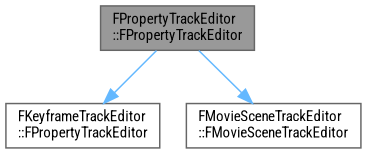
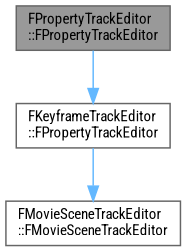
edge "FPropertyTrackEditor ::FPropertyTrackEditor" -> "FMovieSceneTrackEditor ::FMovieSceneTrackEditor": now "FKeyframeTrackEditor ::FPropertyTrackEditor" -> "FMovieSceneTrackEditor ::FMovieSceneTrackEditor"
